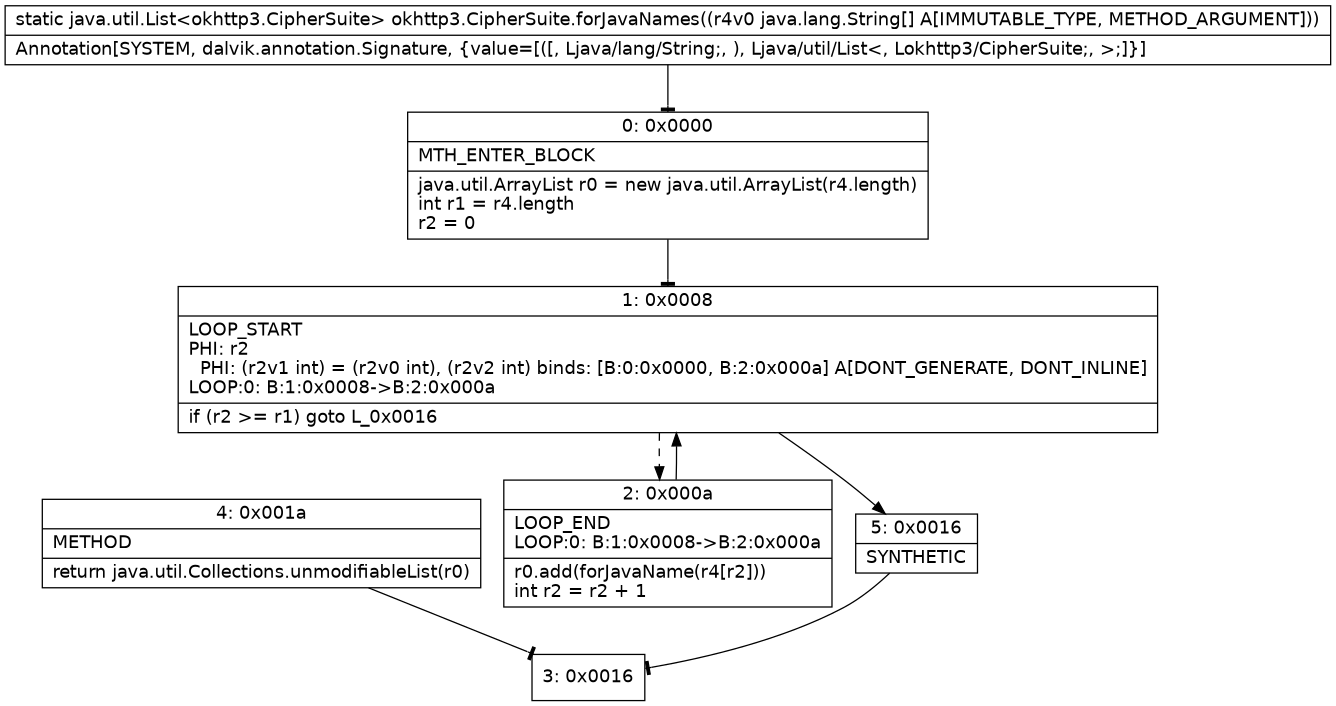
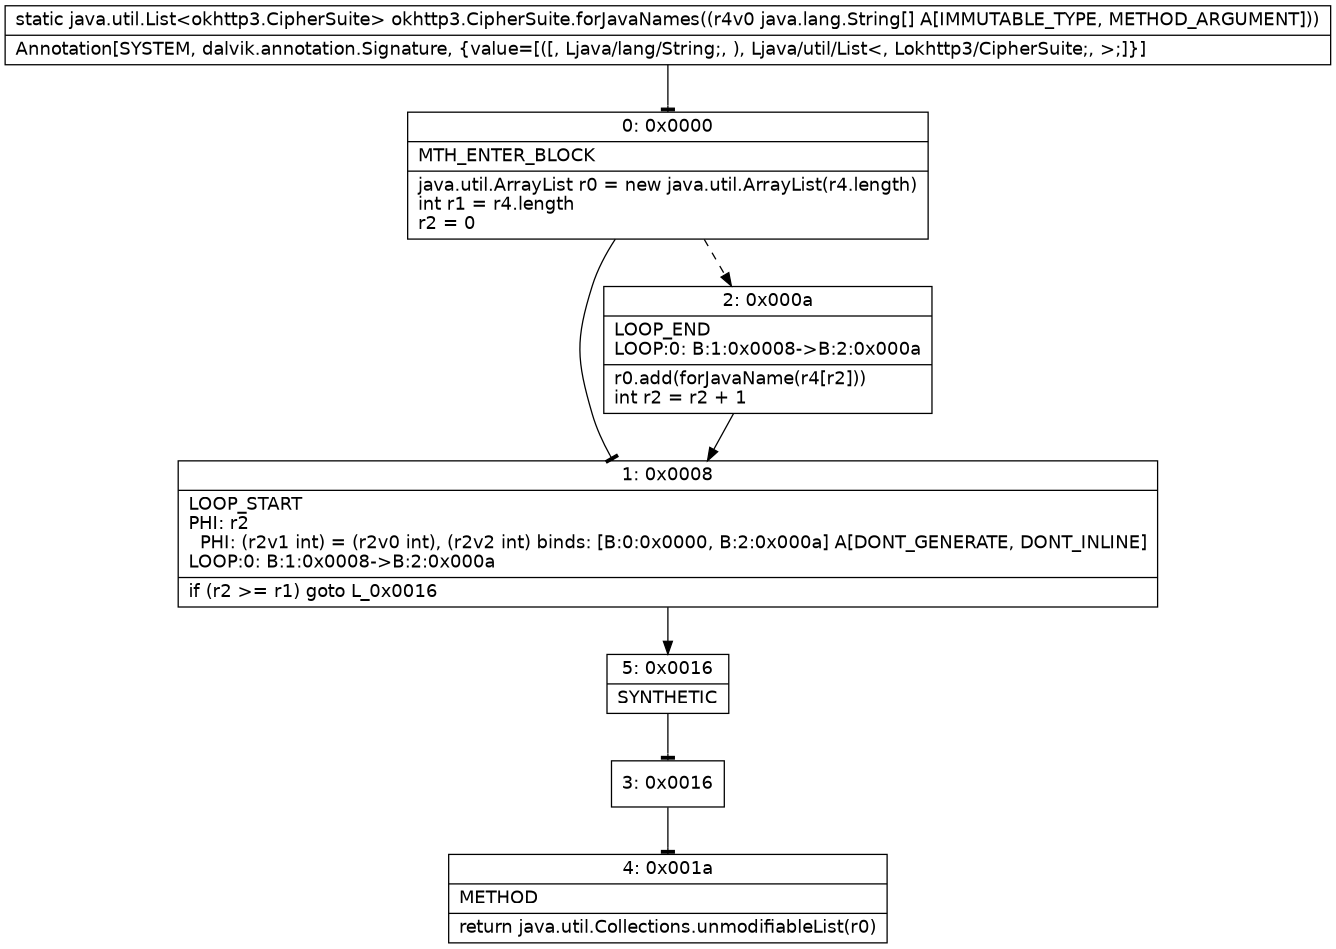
edge "1: 0x0008" -> "2: 0x000a": now "0: 0x0000" -> "2: 0x000a"
edge "4: 0x001a" -> "3: 0x0016": reversed
